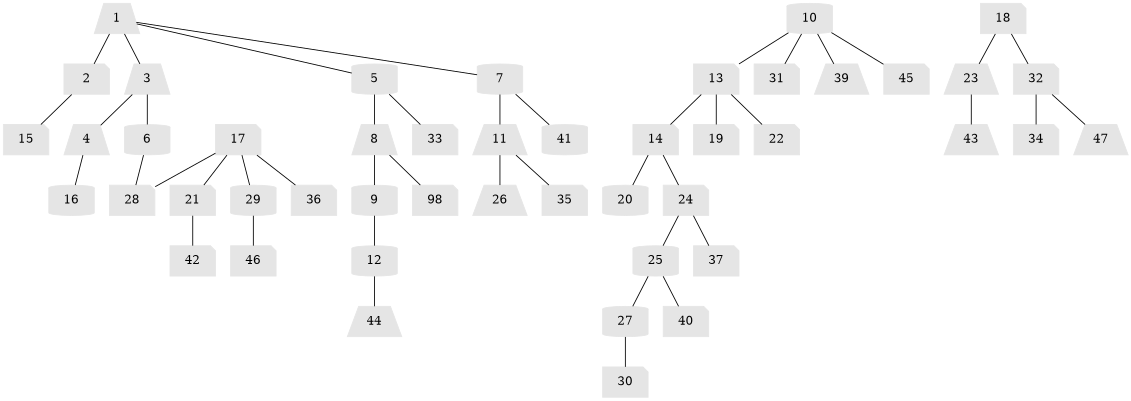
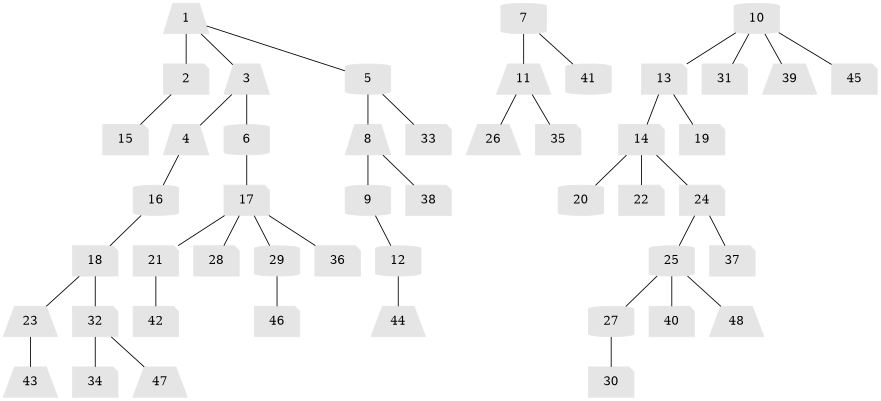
edge "1" -- "7": removed
edge "13" -- "22": now "14" -- "22"
edge "6" -- "28": now "6" -- "17"
node "98": label "98" -> "38"
edge "16" -- "18": added
node "48": added
